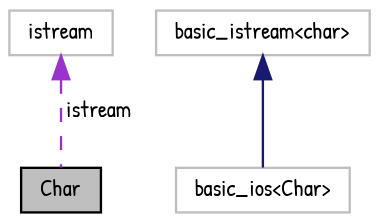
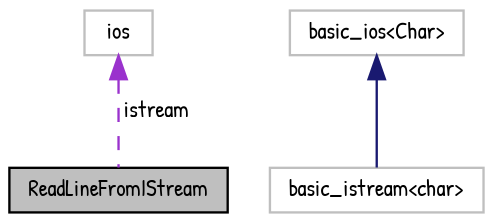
node "istream": label "istream" -> "ios"
edge "basic_ios<Char>" -> "basic_istream<char>": reversed
node "Char": label "Char" -> "ReadLineFromIStream"
